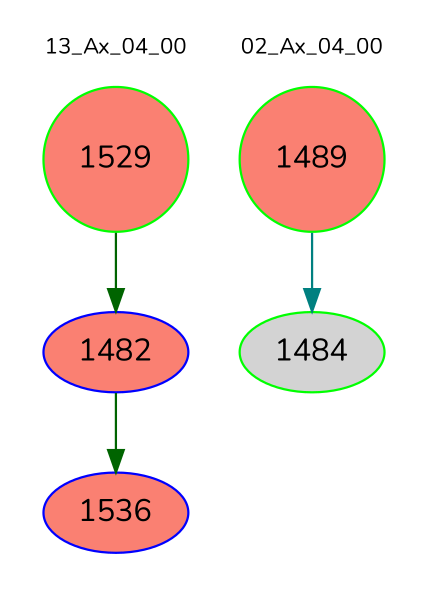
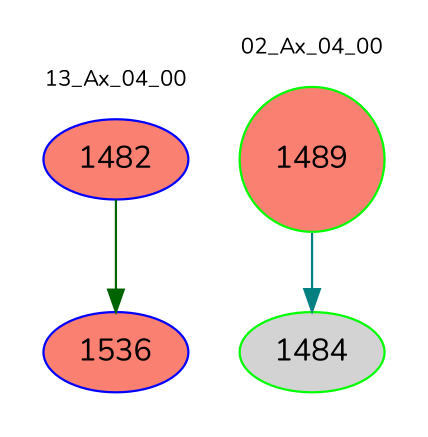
node "1529": removed
